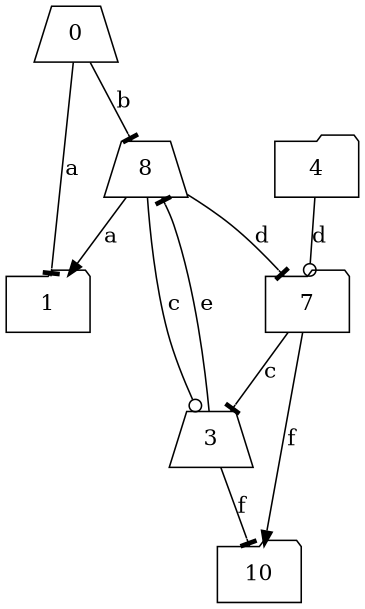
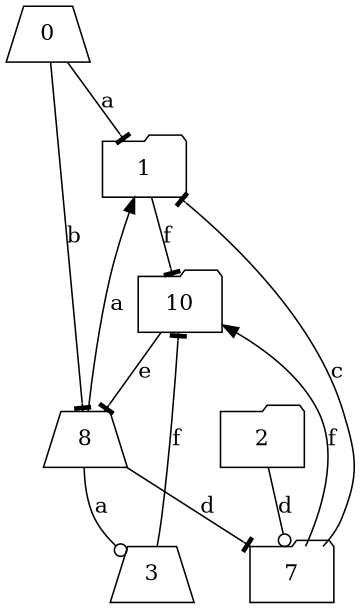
node "4": label "4" -> "2"
edge "1" -> "10": added, label "f"
edge "8" -> "3": label "c" -> "a"
edge "3" -> "8": now "10" -> "8"
edge "7" -> "3": now "7" -> "1"
